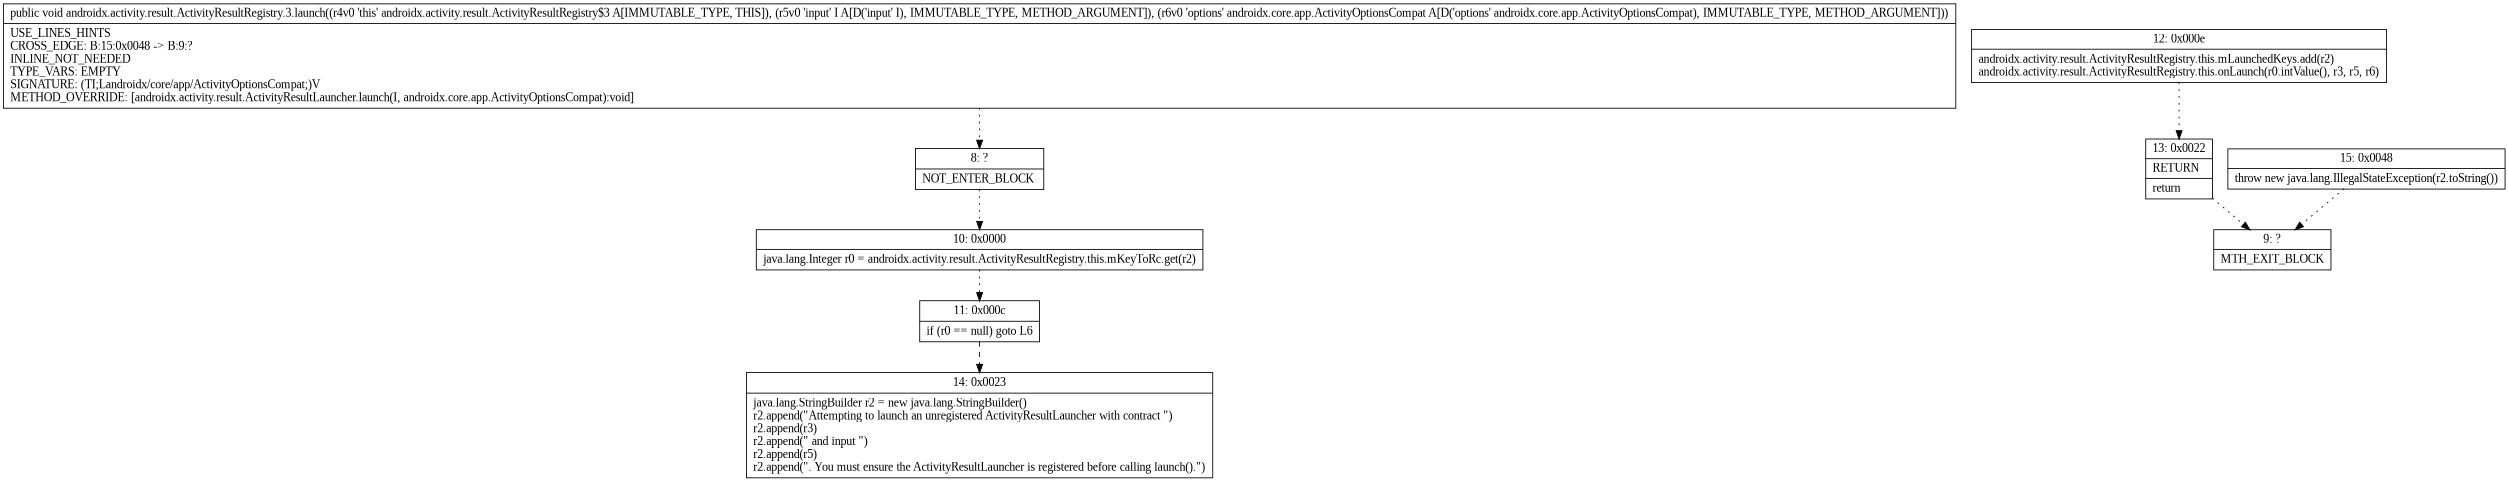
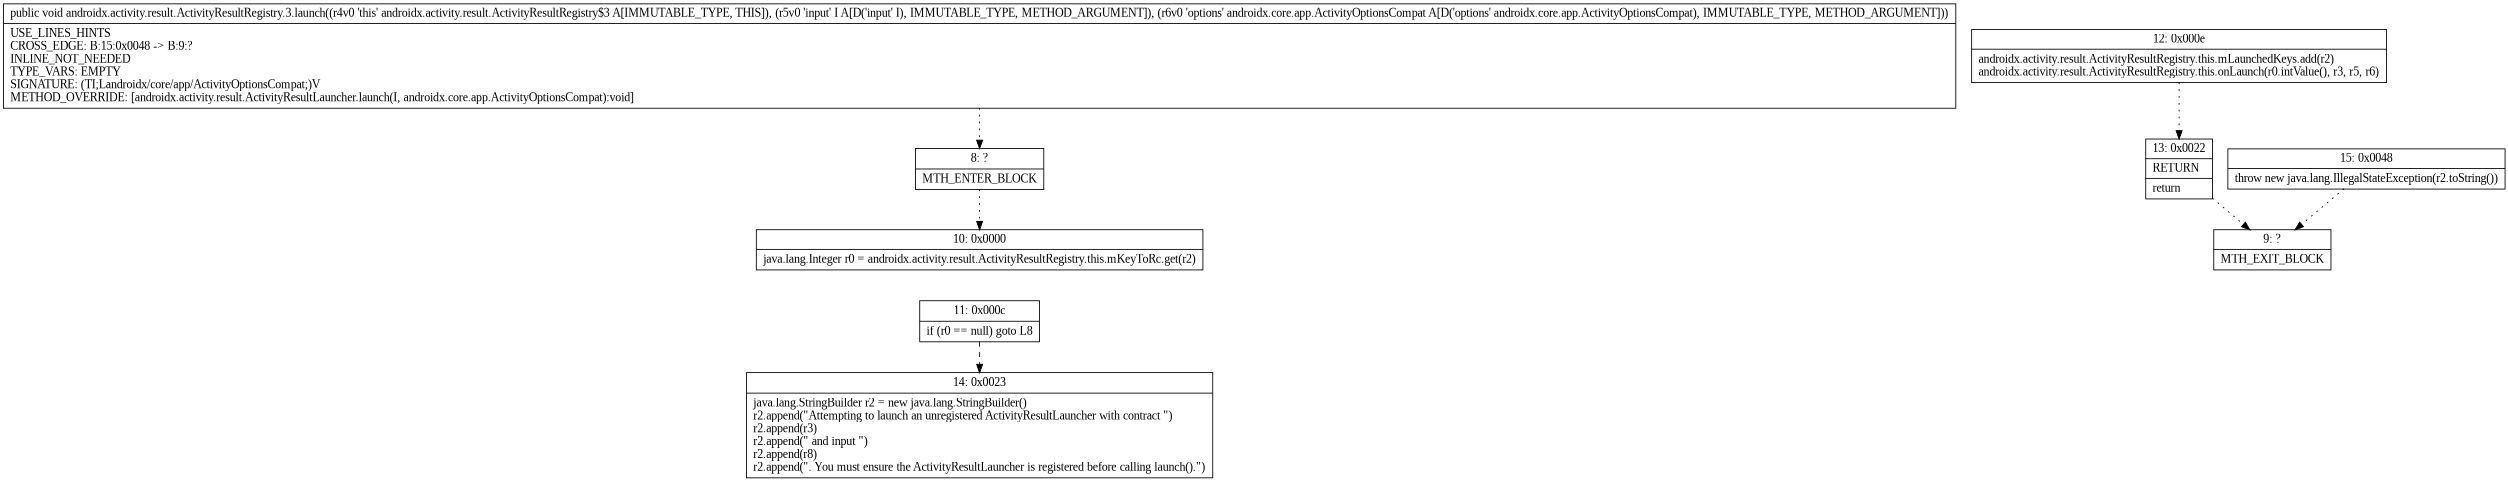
node "8: ?": text "NOT_ENTER_BLOCK" -> "MTH_ENTER_BLOCK"
edge "10: 0x0000" -> "11: 0x000c": removed
node "11: 0x000c": text "if (r0 == null) goto L6" -> "if (r0 == null) goto L8"
node "14: 0x0023": text "r2.append(r5)" -> "r2.append(r8)"
